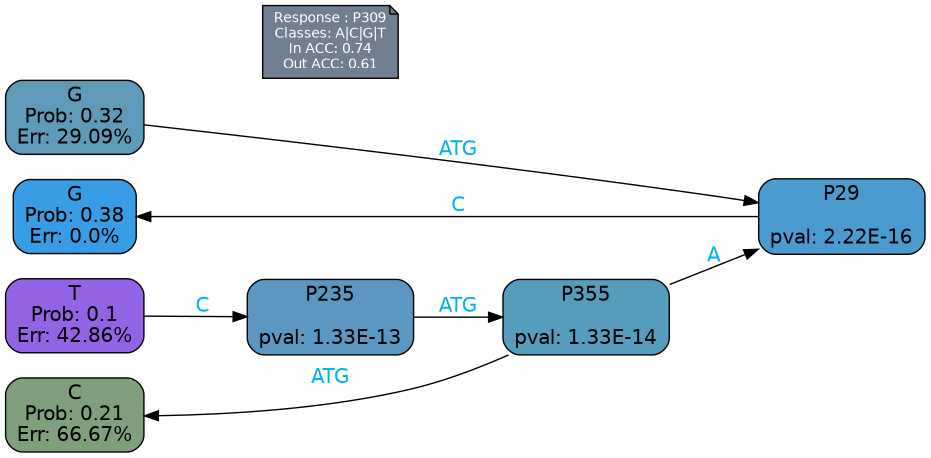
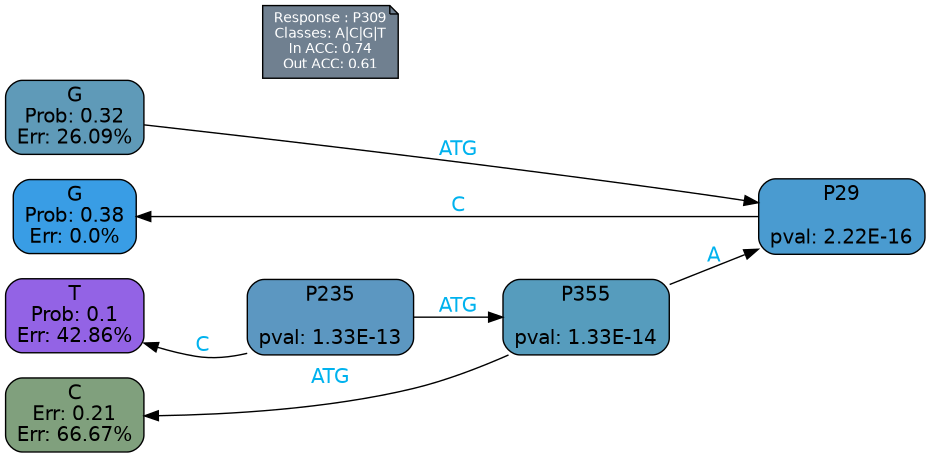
node "G Prob: 0.32 Err: 29.09%": label "G Prob: 0.32 Err: 29.09%" -> "G Prob: 0.32 Err: 26.09%"
edge "T Prob: 0.1 Err: 42.86%" -> "P235 pval: 1.33E-13": reversed
node "C Prob: 0.21 Err: 66.67%": label "C Prob: 0.21 Err: 66.67%" -> "C Err: 0.21 Err: 66.67%"
